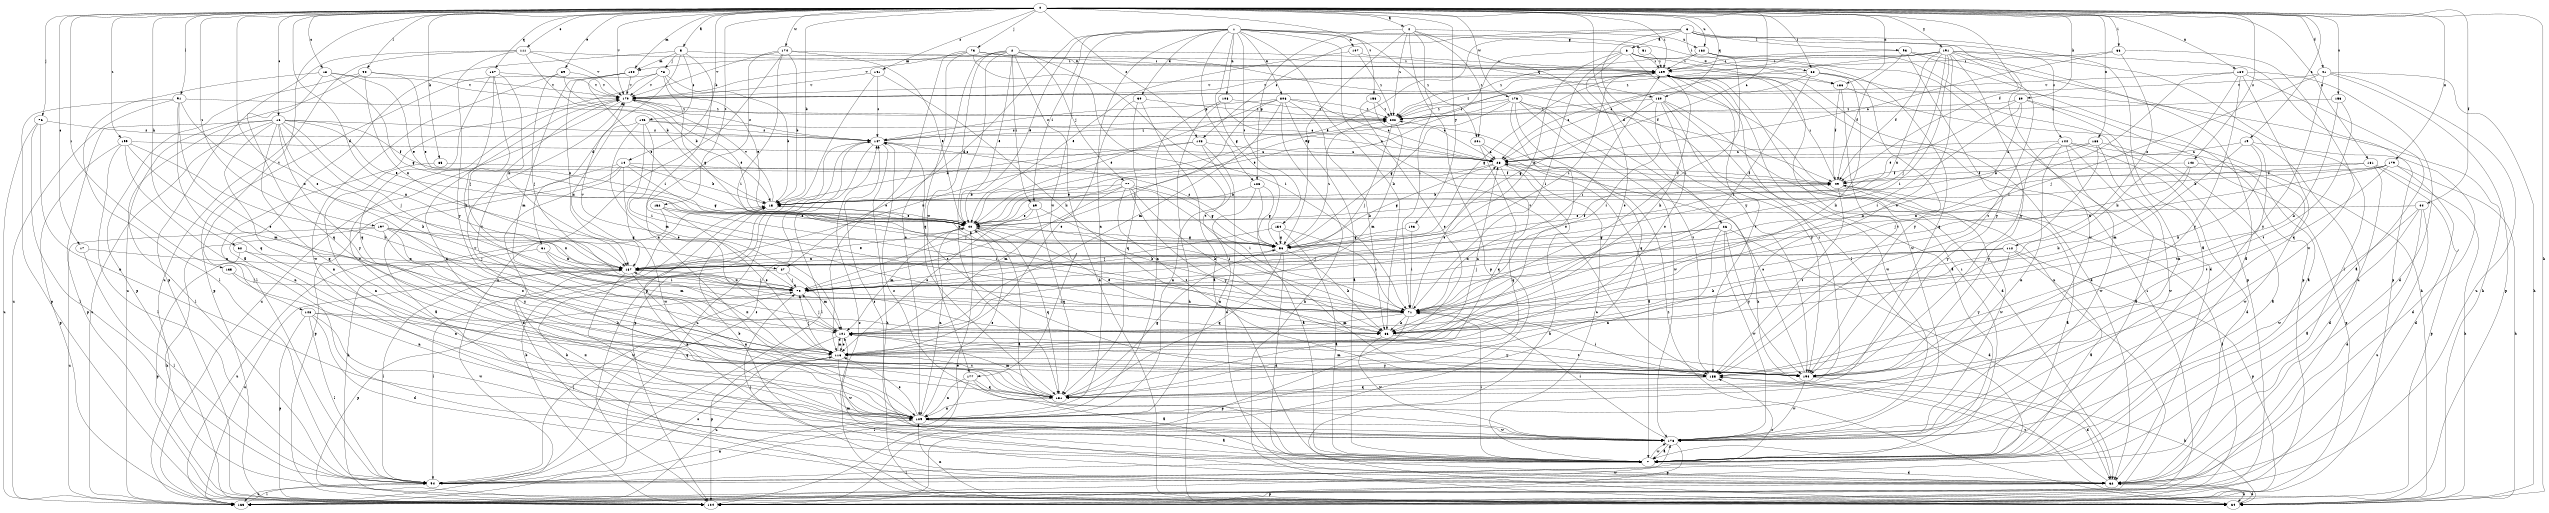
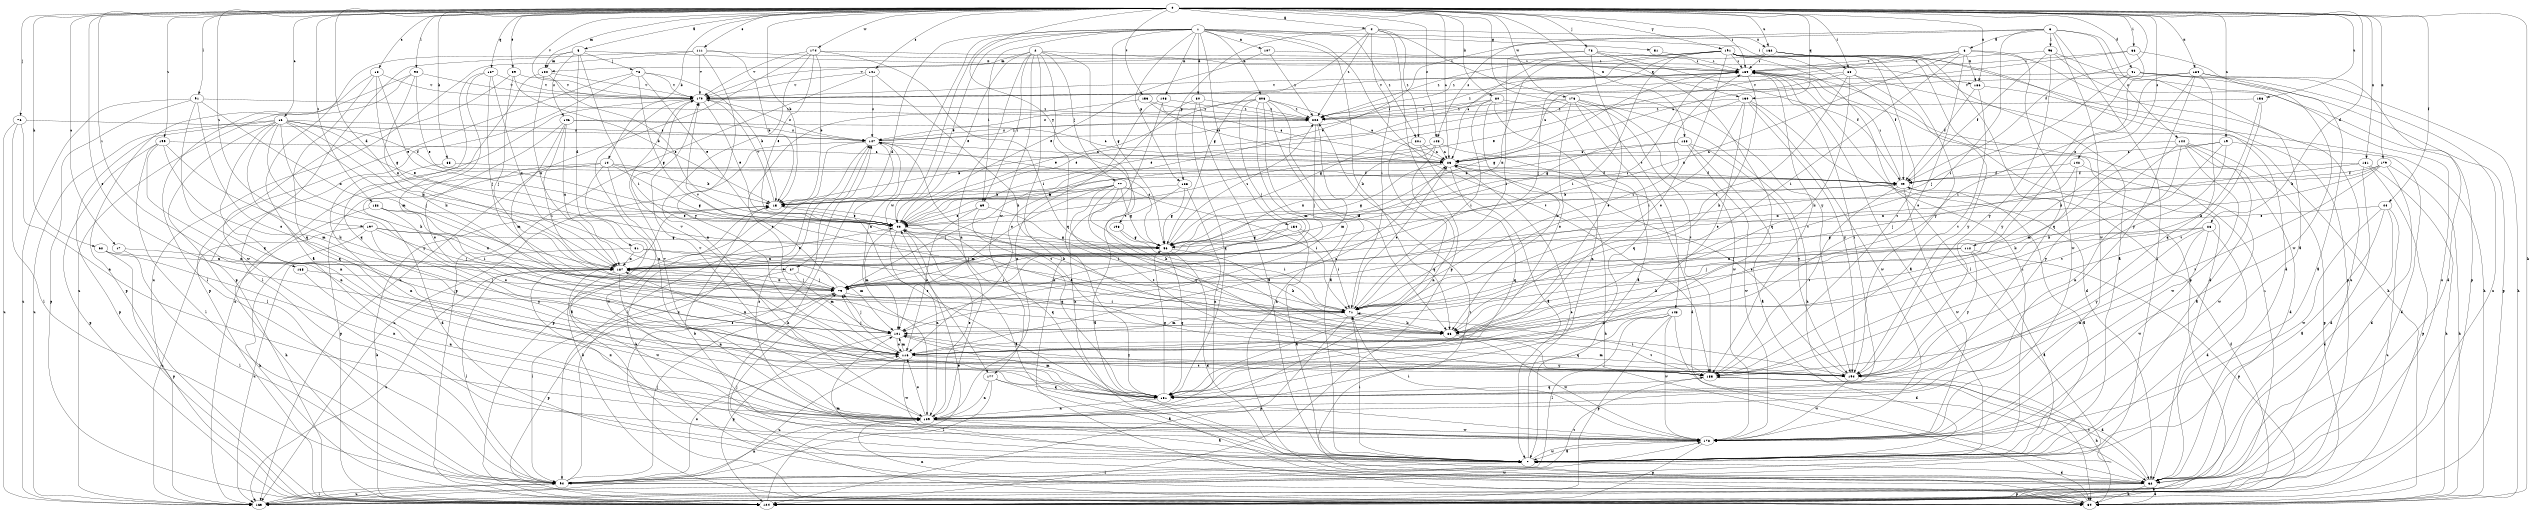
edge "197" -> "116": removed, label "o"
